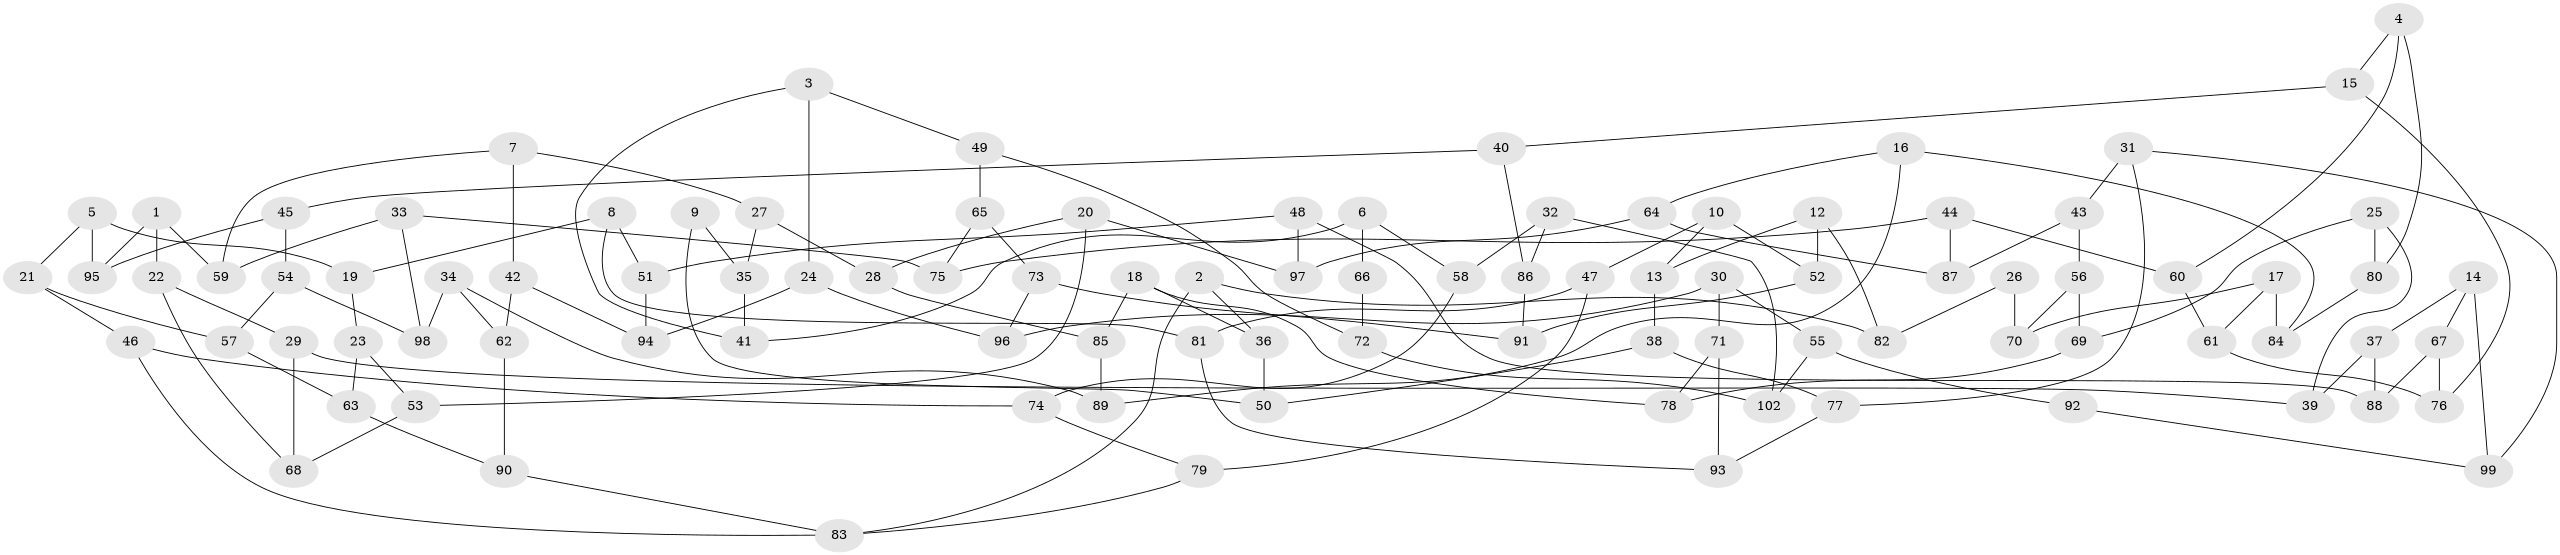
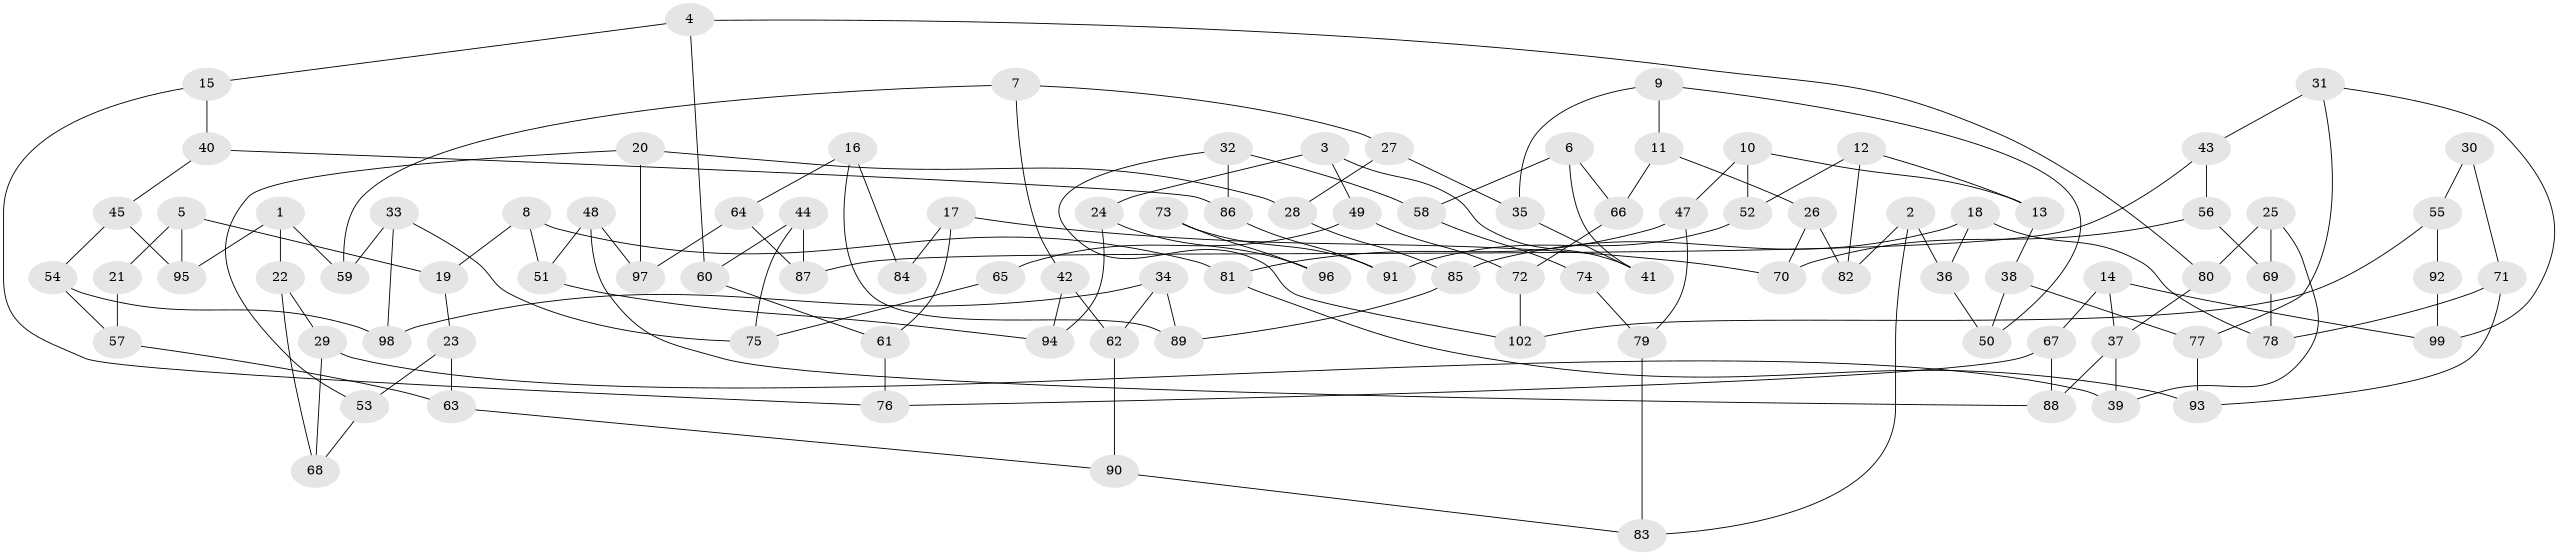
node "11": added
edge "65" -- "73": removed
edge "80" -- "84": now "80" -- "37"
edge "30" -- "96": removed
node "46": removed
